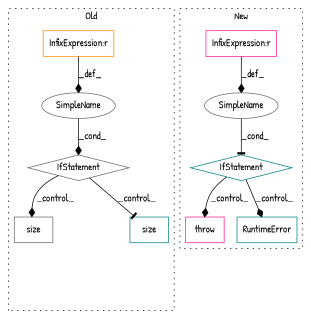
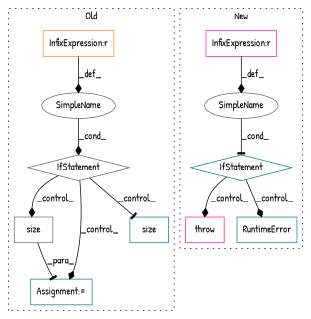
node "Assignment:=": added
